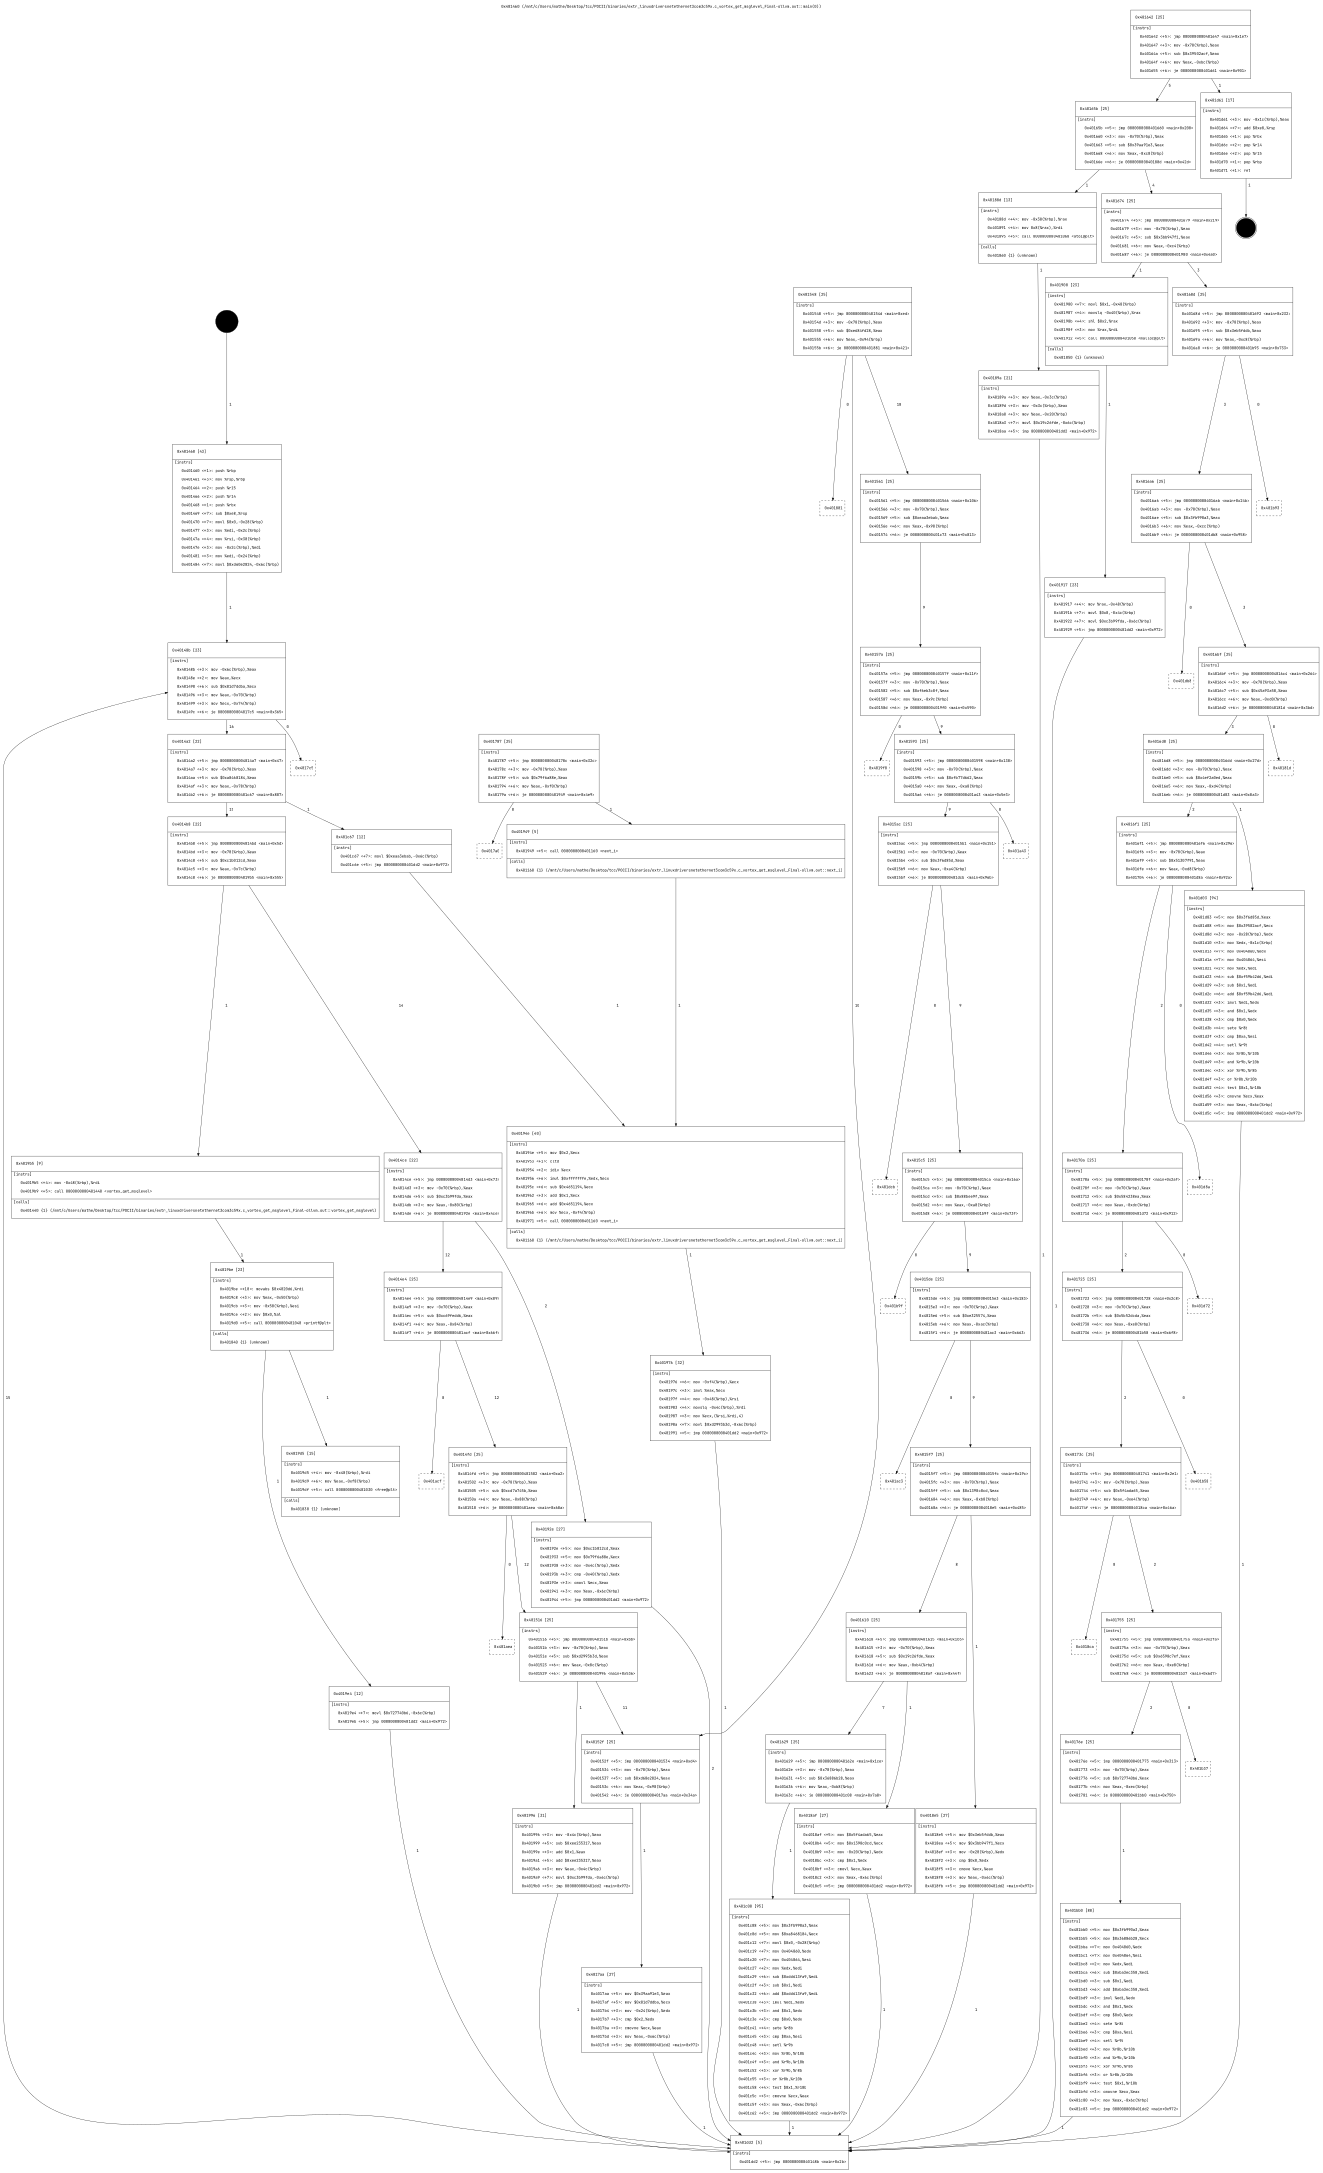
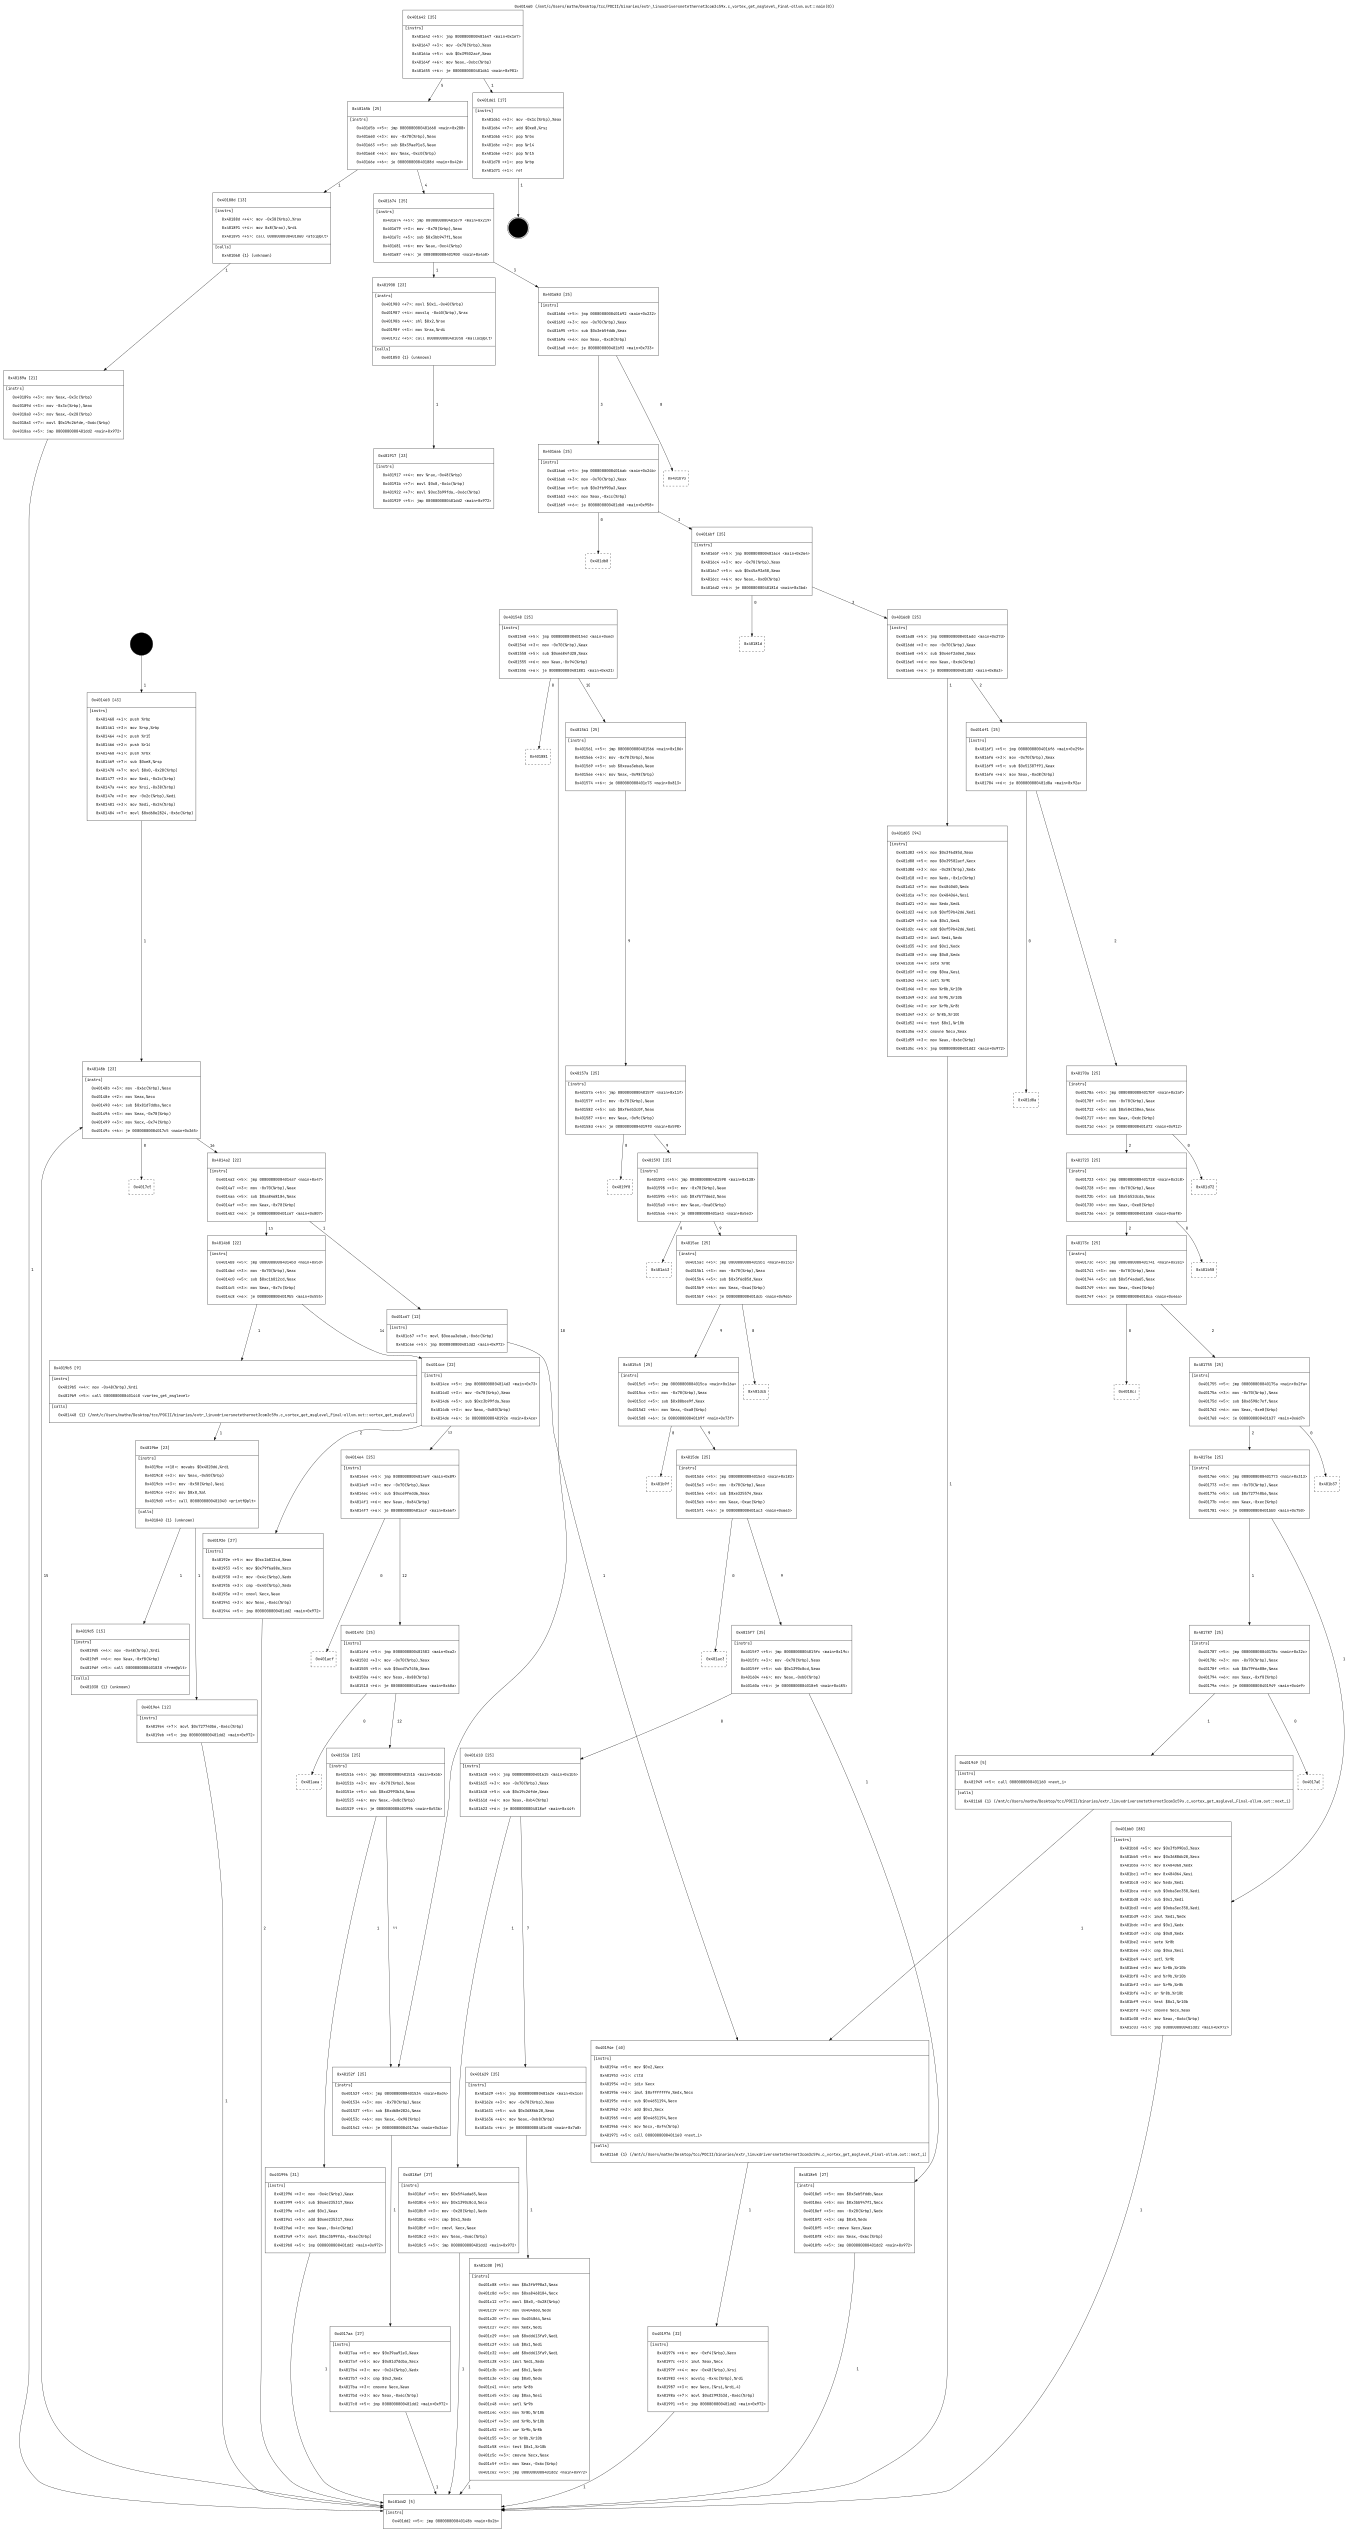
edge "0x401917 [23]" -> "0x401dd2 [5]": removed, label "1"
edge "0x40176e [25]" -> "0x401787 [25]": added, label "1"
